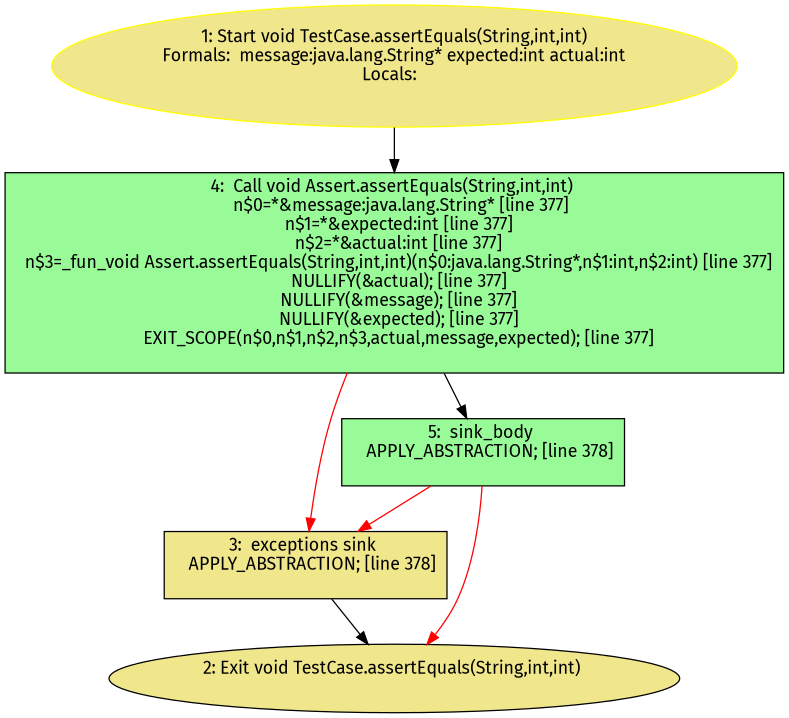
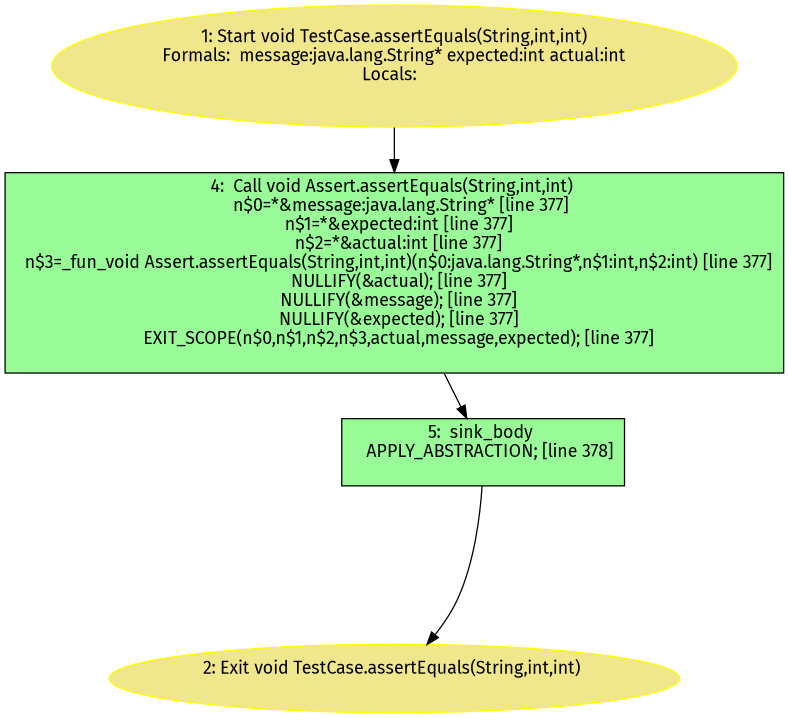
edge "5:  sink_body APPLY_ABSTRACTION; [line 378]" -> "2: Exit void TestCase.assertEquals(String,int,int)": color red -> black
node "3:  exceptions sink APPLY_ABSTRACTION; [line 378]": removed
node "2: Exit void TestCase.assertEquals(String,int,int)": color black -> yellow
